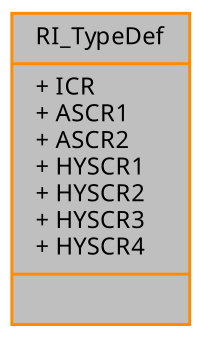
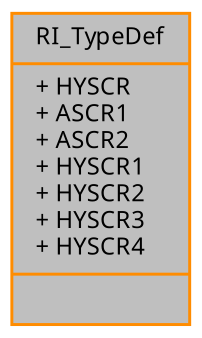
node "RI_TypeDef": text "+ ICR" -> "+ HYSCR"
